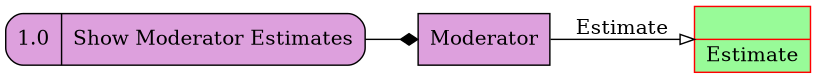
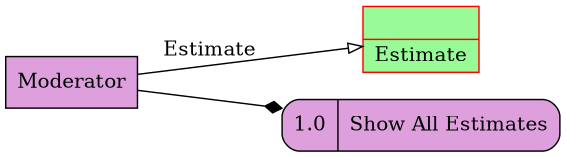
node "1.0": text "Show Moderator Estimates" -> "Show All Estimates"
edge "1.0" -> "Moderator": reversed
